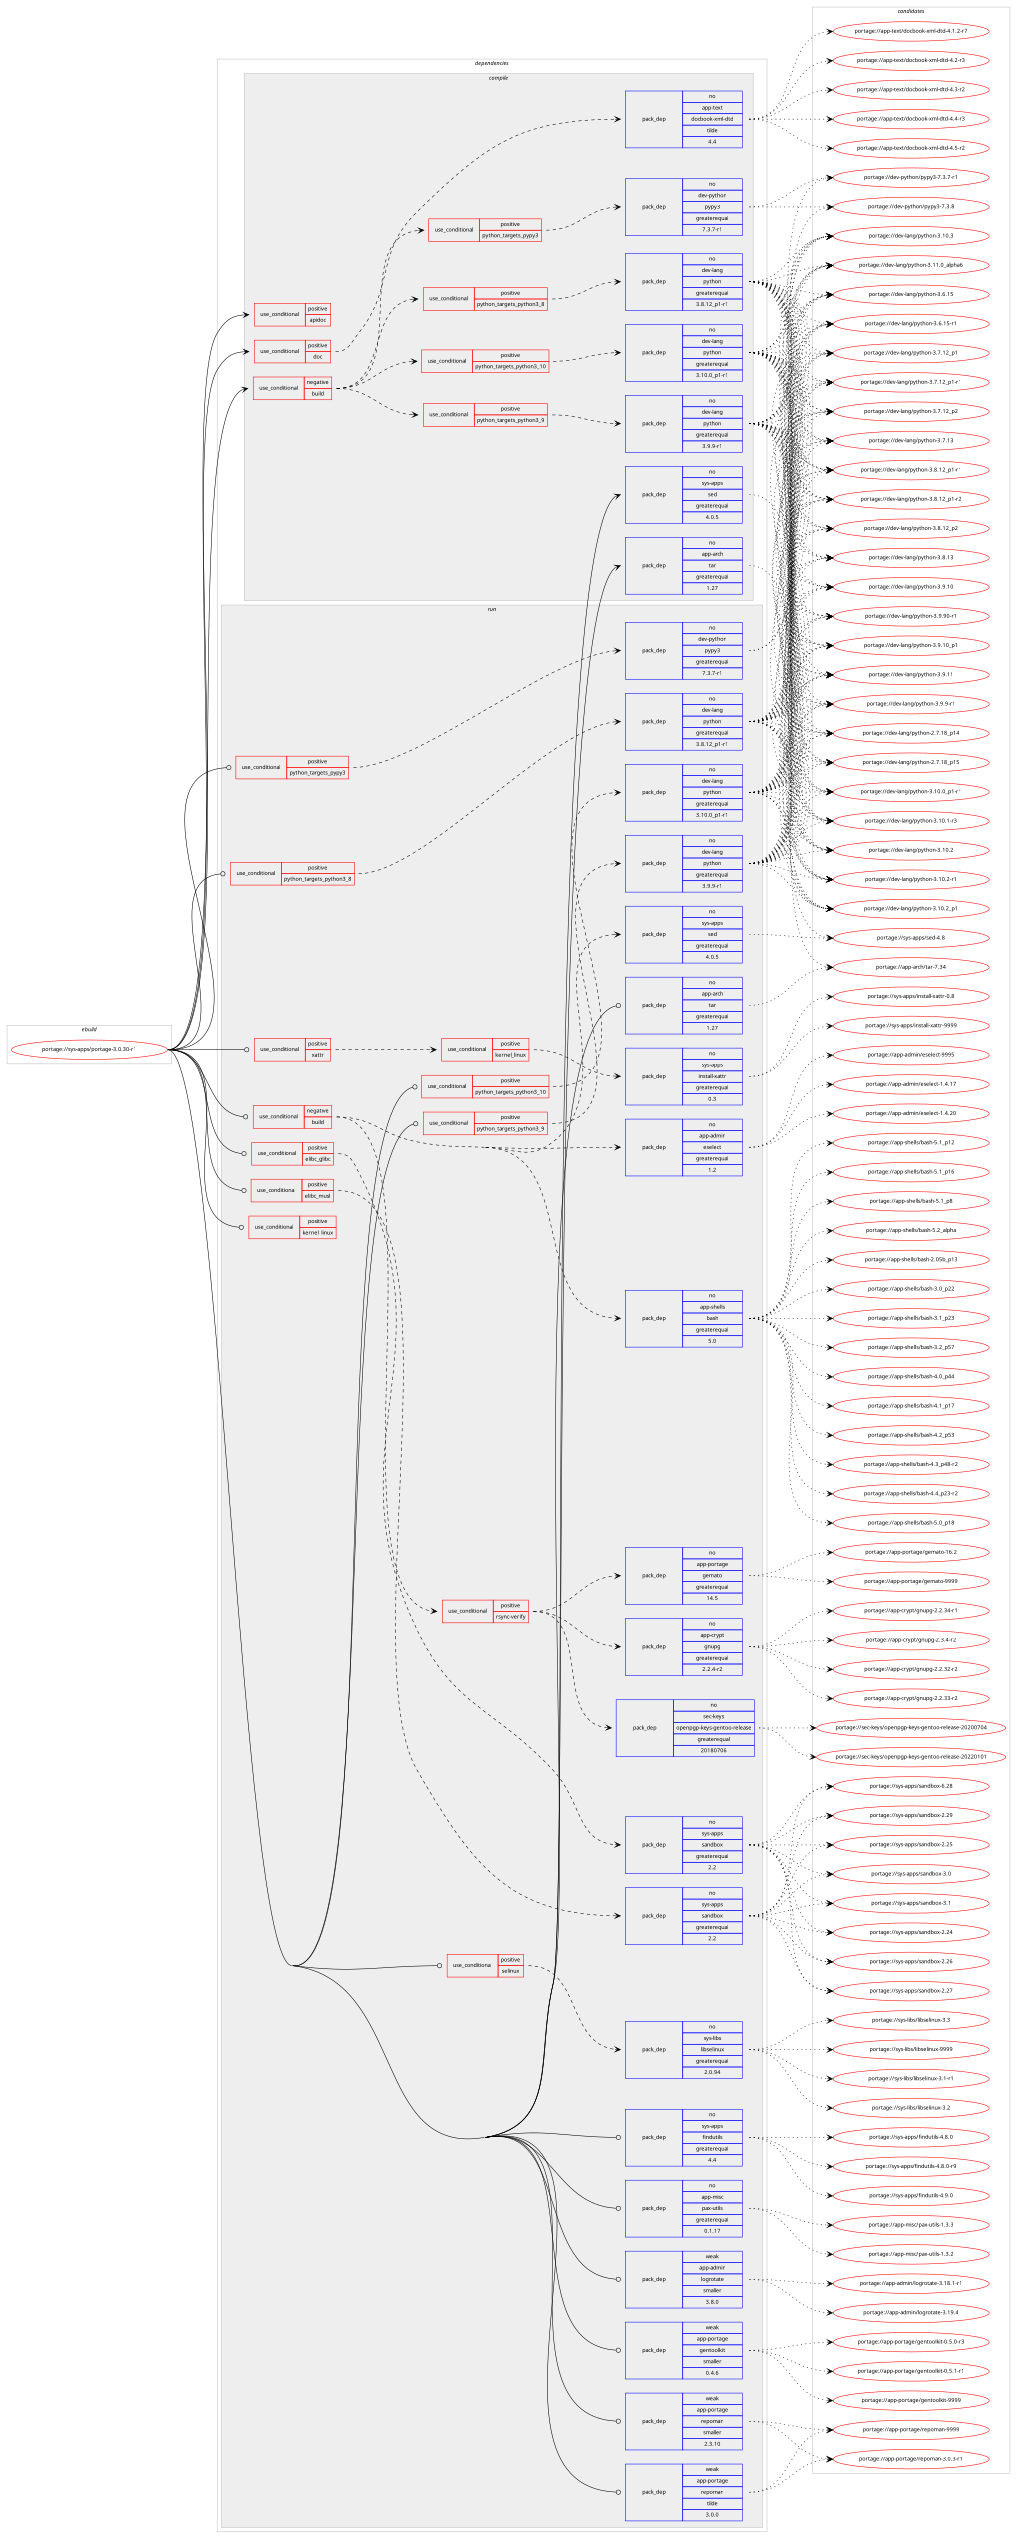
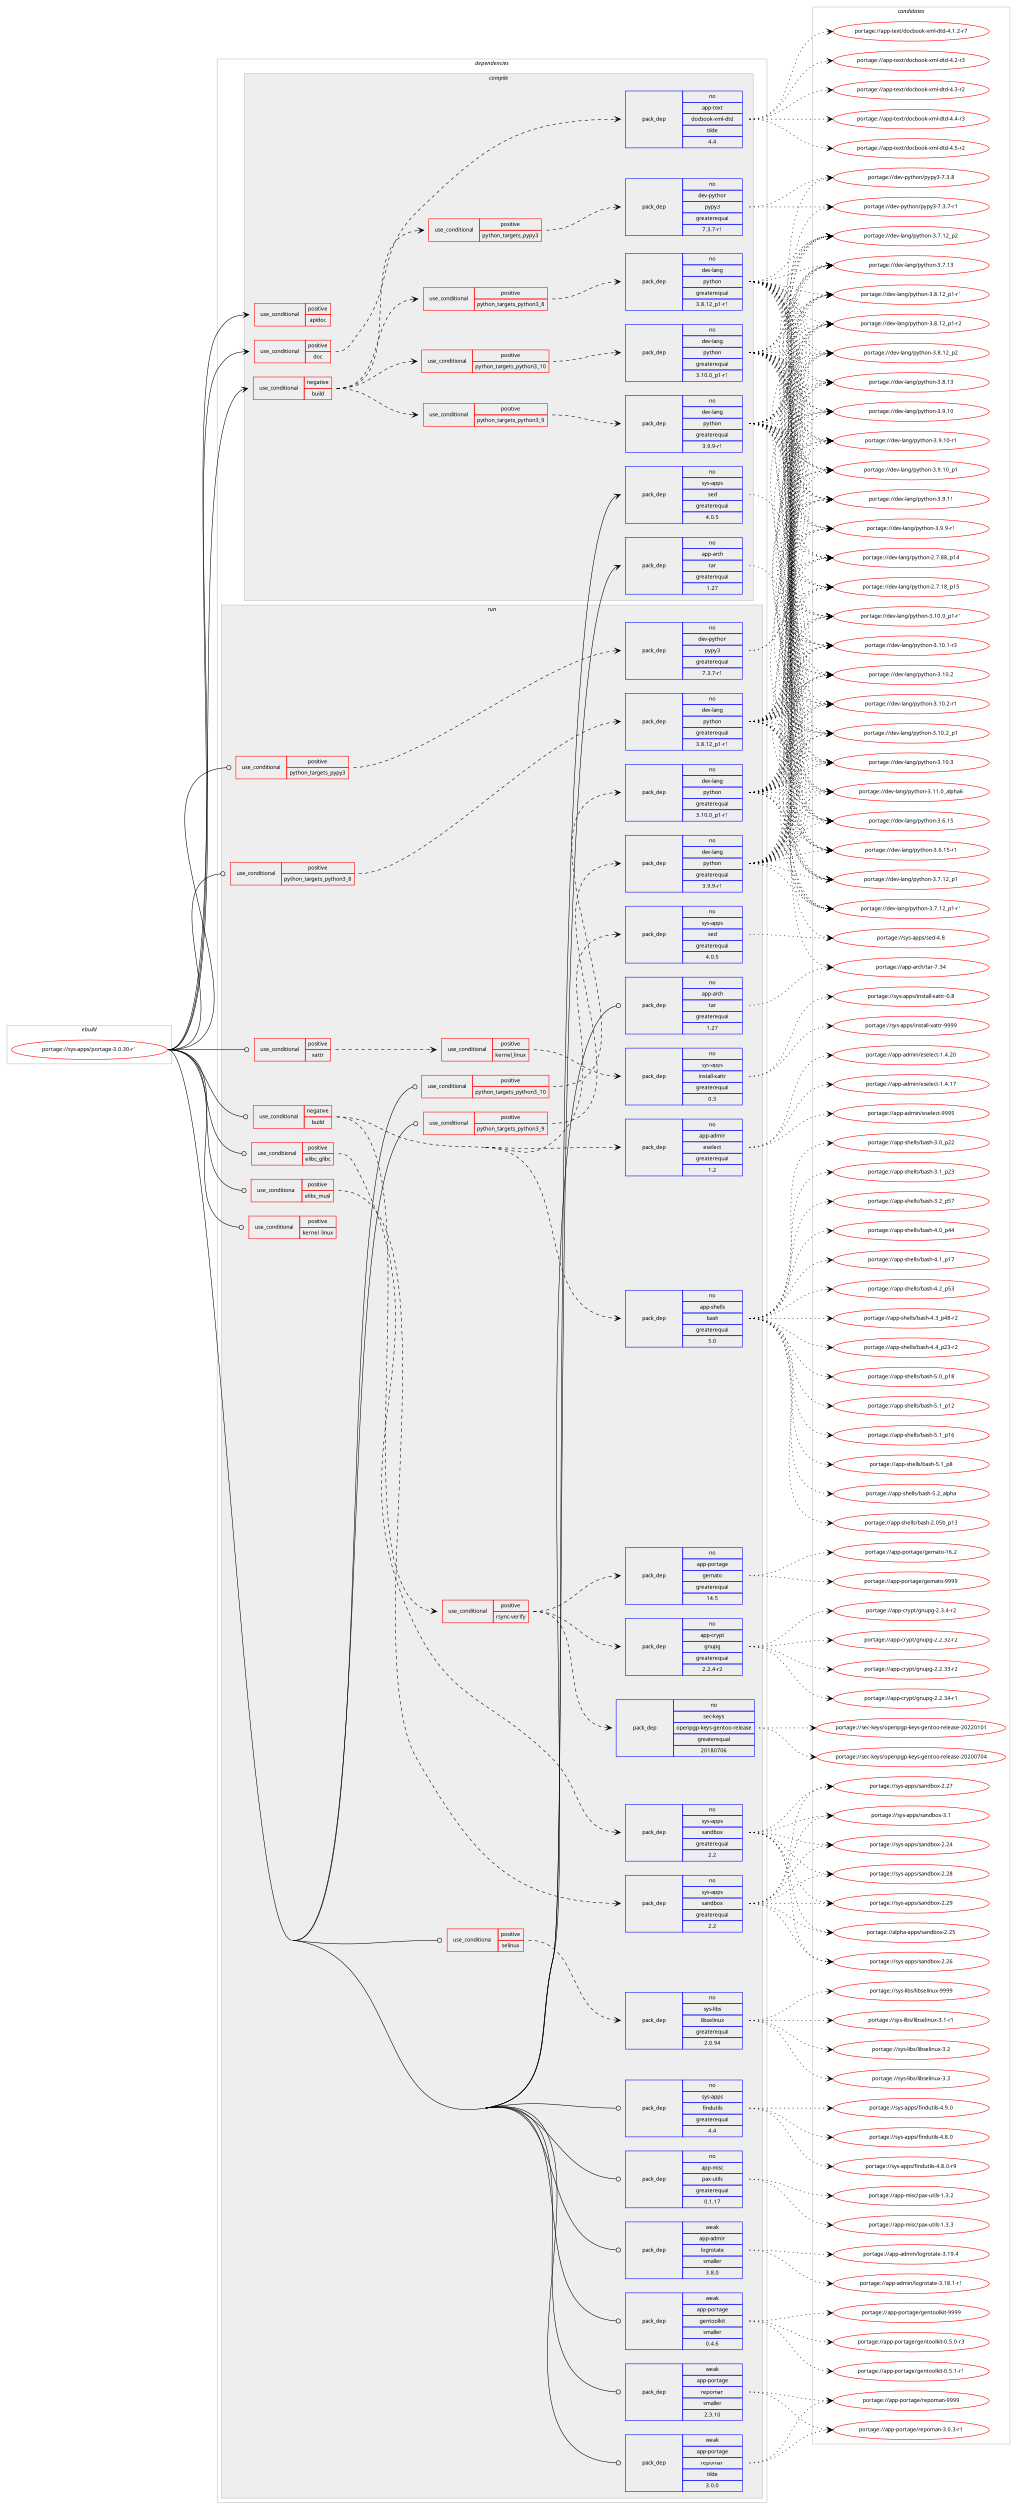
node "portage://dev-lang/python-3.9.90-r1": label "portage://dev-lang/python-3.9.90-r1" -> "portage://dev-lang/python-3.9.10-r1"
node "portage://dev-lang/python-2.7.18_p14": label "portage://dev-lang/python-2.7.18_p14" -> "portage://dev-lang/python-2.7.88_p14"
node "portage://sys-apps/sandbox-6.28": label "portage://sys-apps/sandbox-6.28" -> "portage://sys-apps/sandbox-2.28"
node "portage://sys-apps/sandbox-2.25": label "portage://sys-apps/sandbox-2.25" -> "portage://alpha-apps/sandbox-2.25"
node "portage://sys-apps/sandbox-3.0": removed
